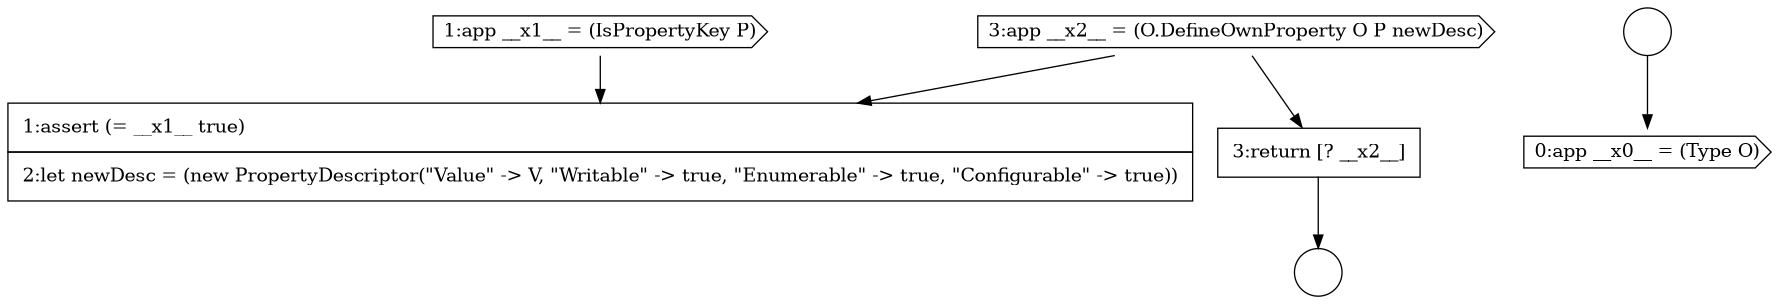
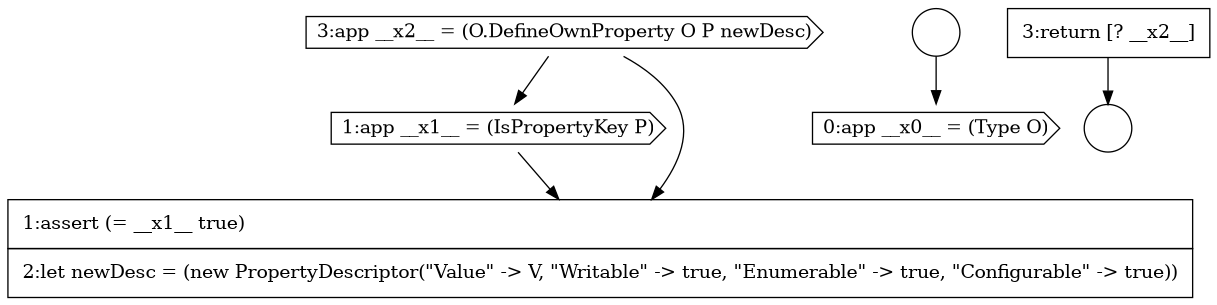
edge "3:app __x2__ = (O.DefineOwnProperty O P newDesc)" -> "3:return [? __x2__]": now "3:app __x2__ = (O.DefineOwnProperty O P newDesc)" -> "1:app __x1__ = (IsPropertyKey P)"
